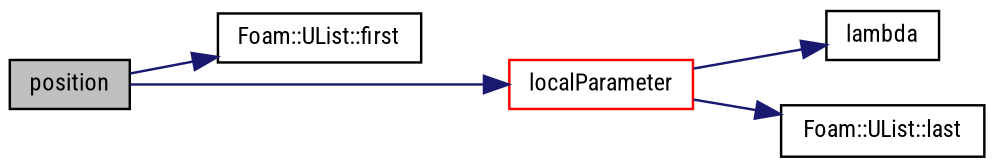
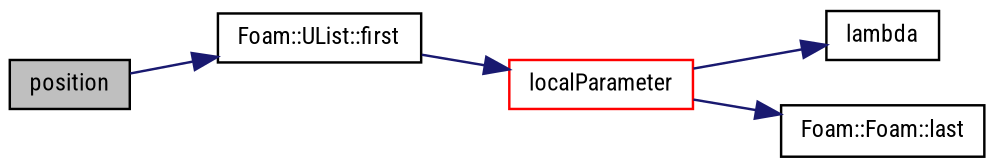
edge "position" -> "localParameter": now "Foam::UList::first" -> "localParameter"
node "Foam::UList::last": label "Foam::UList::last" -> "Foam::Foam::last"
